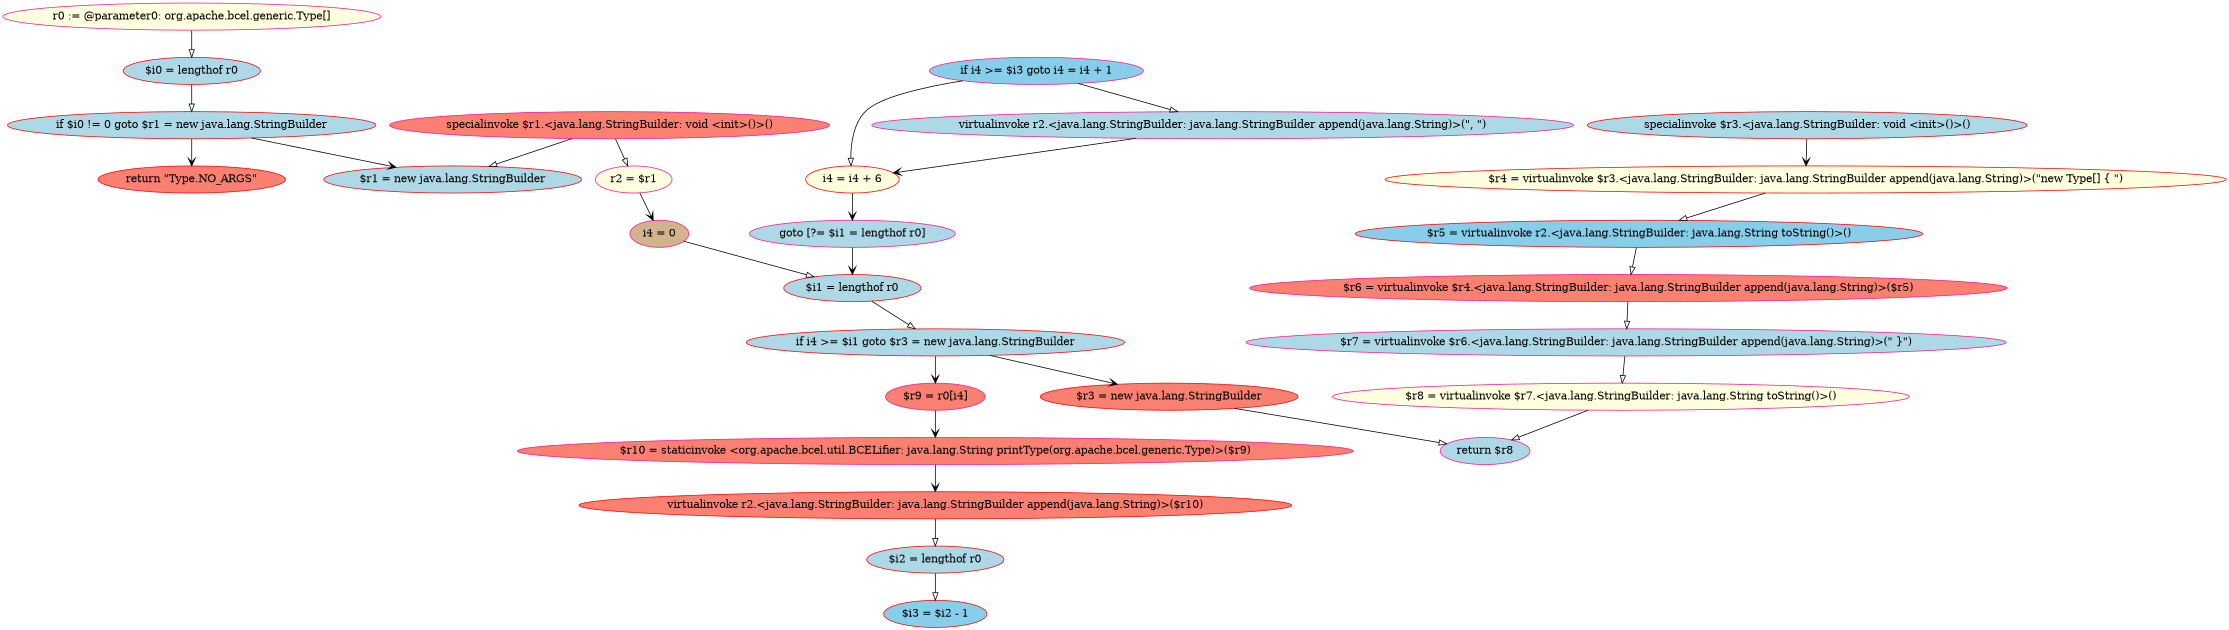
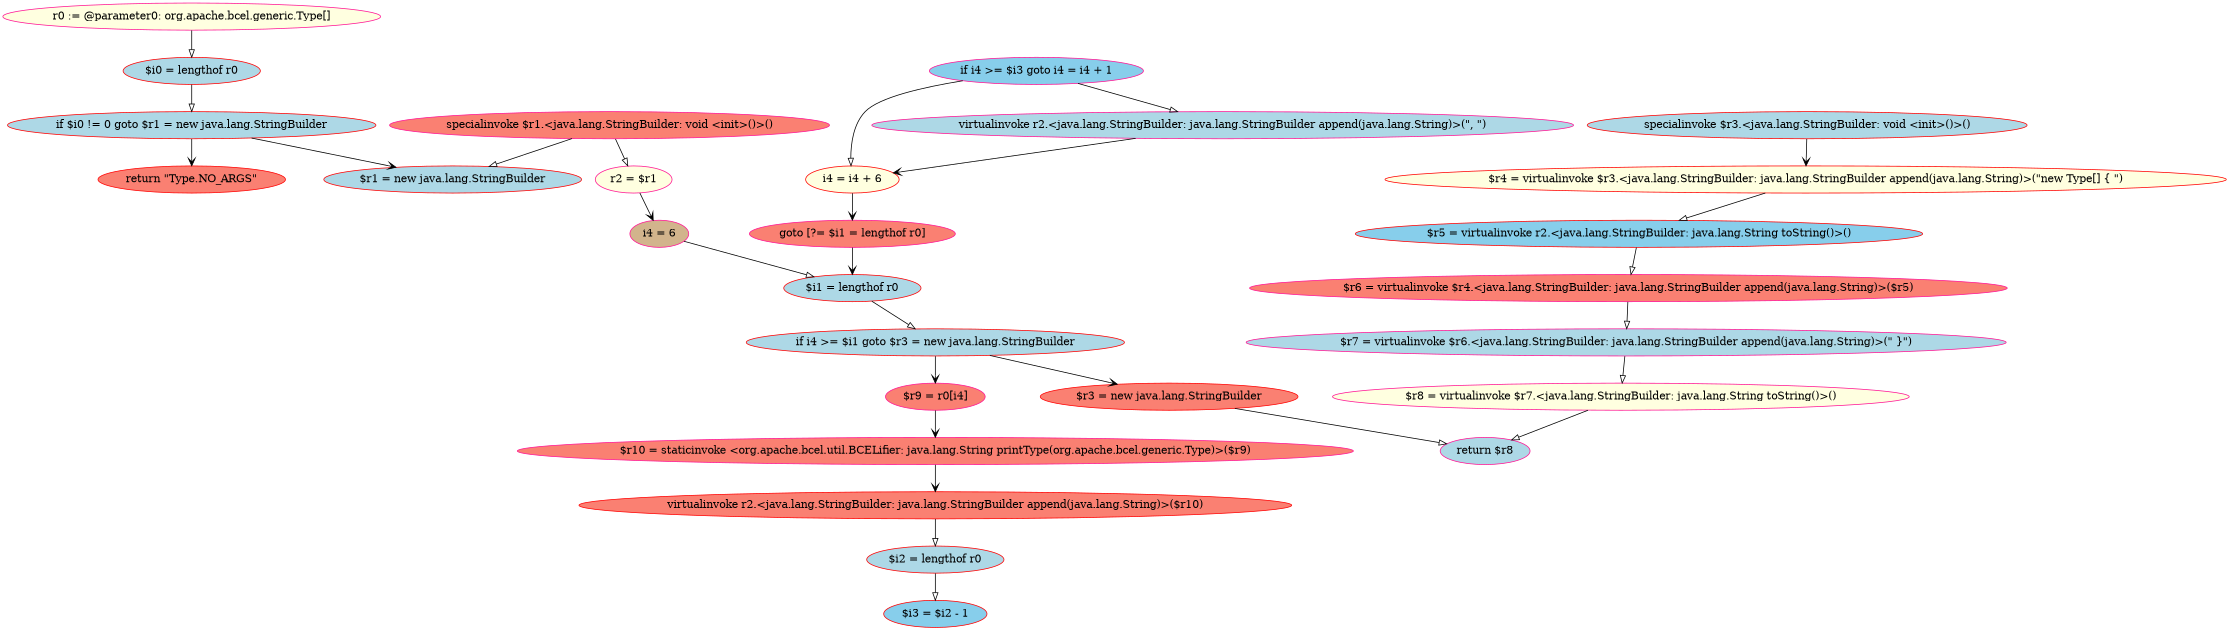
node "i4 = 0": label "i4 = 0" -> "i4 = 6"
node "goto [?= $i1 = lengthof r0]": fillcolor lightblue -> salmon
